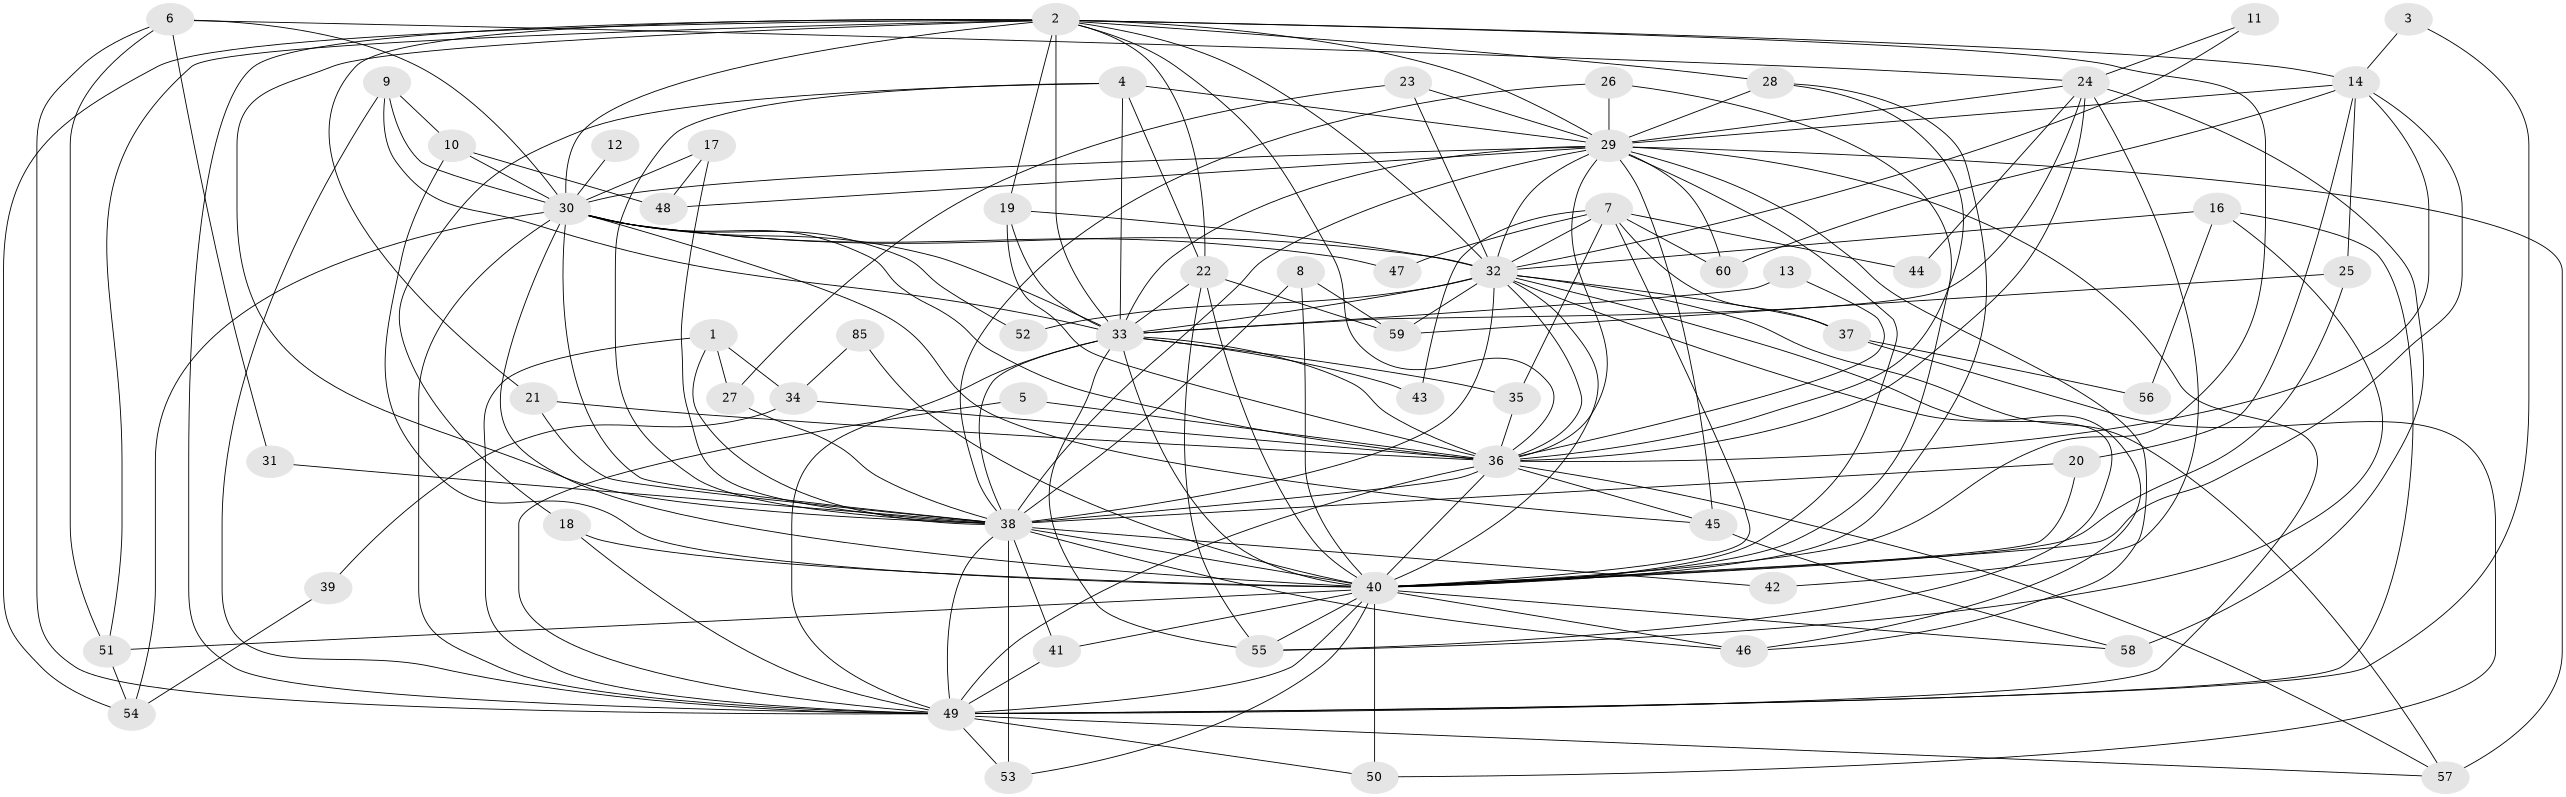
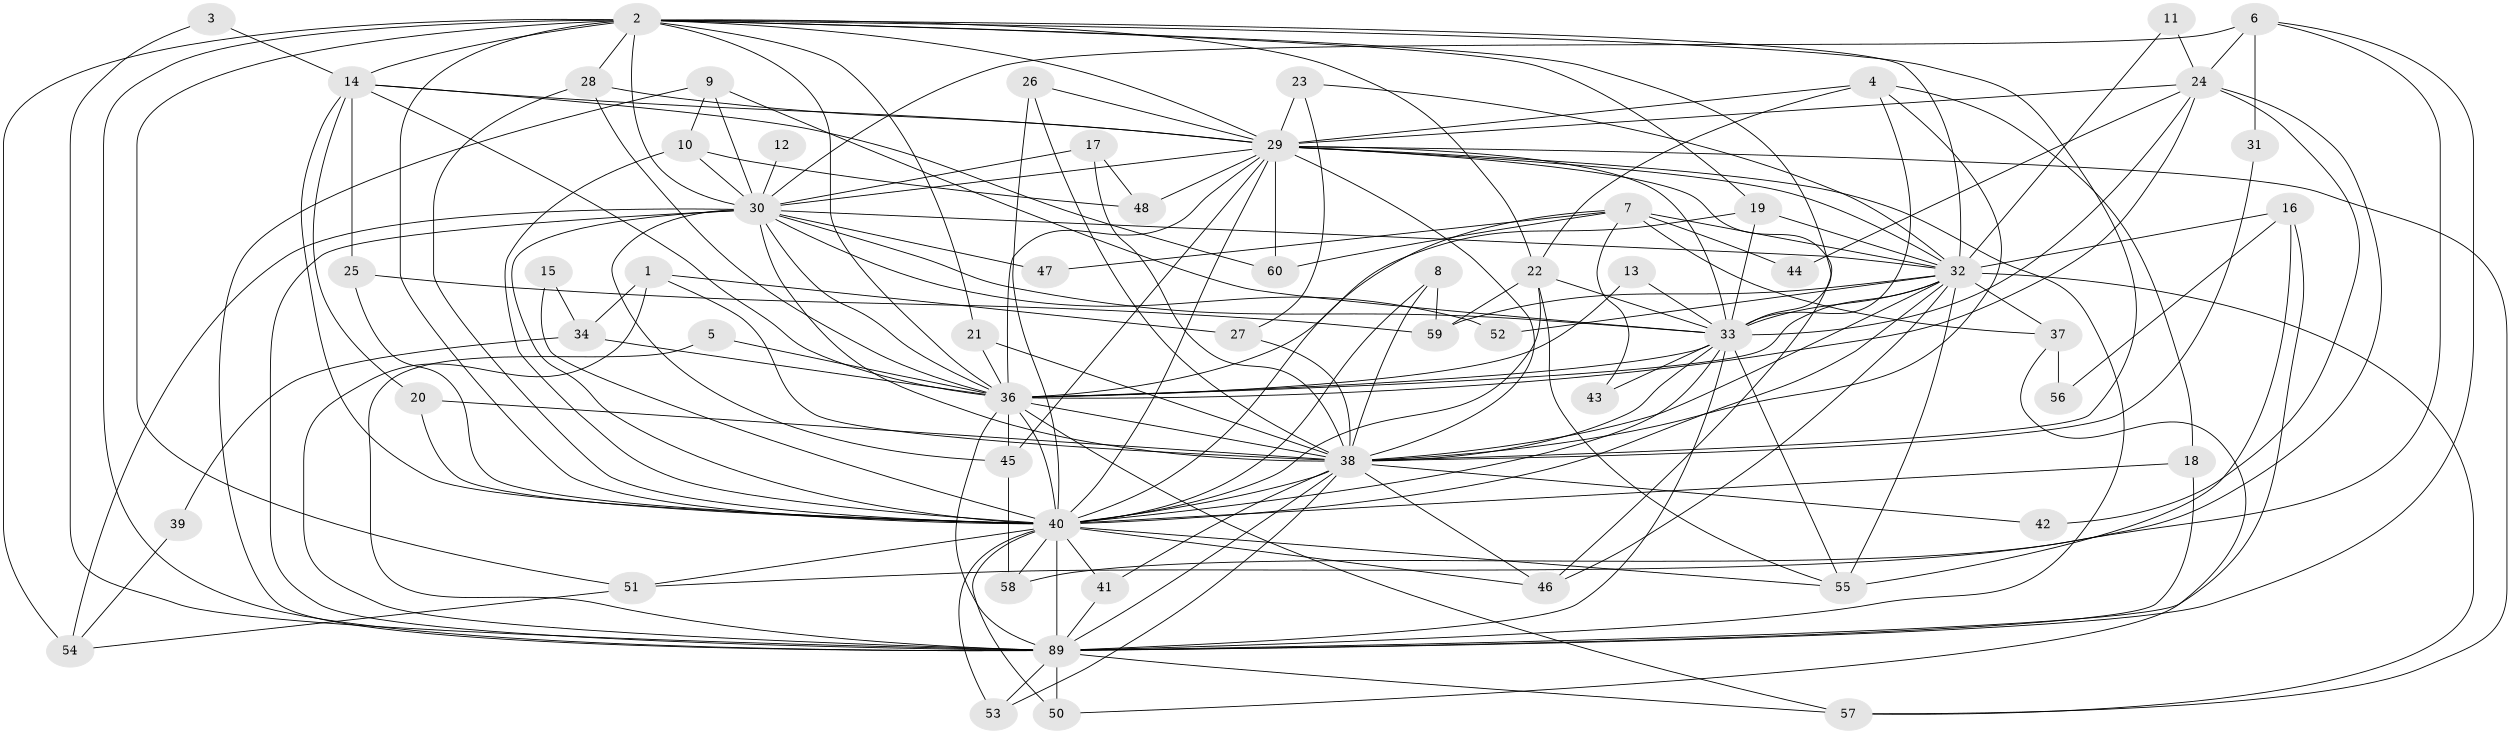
node "85": label "85" -> "15"
node "35": removed
node "49": label "49" -> "89"
